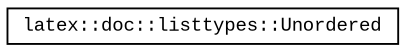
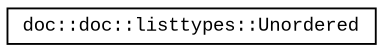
node "latex::doc::listtypes::Unordered": label "latex::doc::listtypes::Unordered" -> "doc::doc::listtypes::Unordered"
